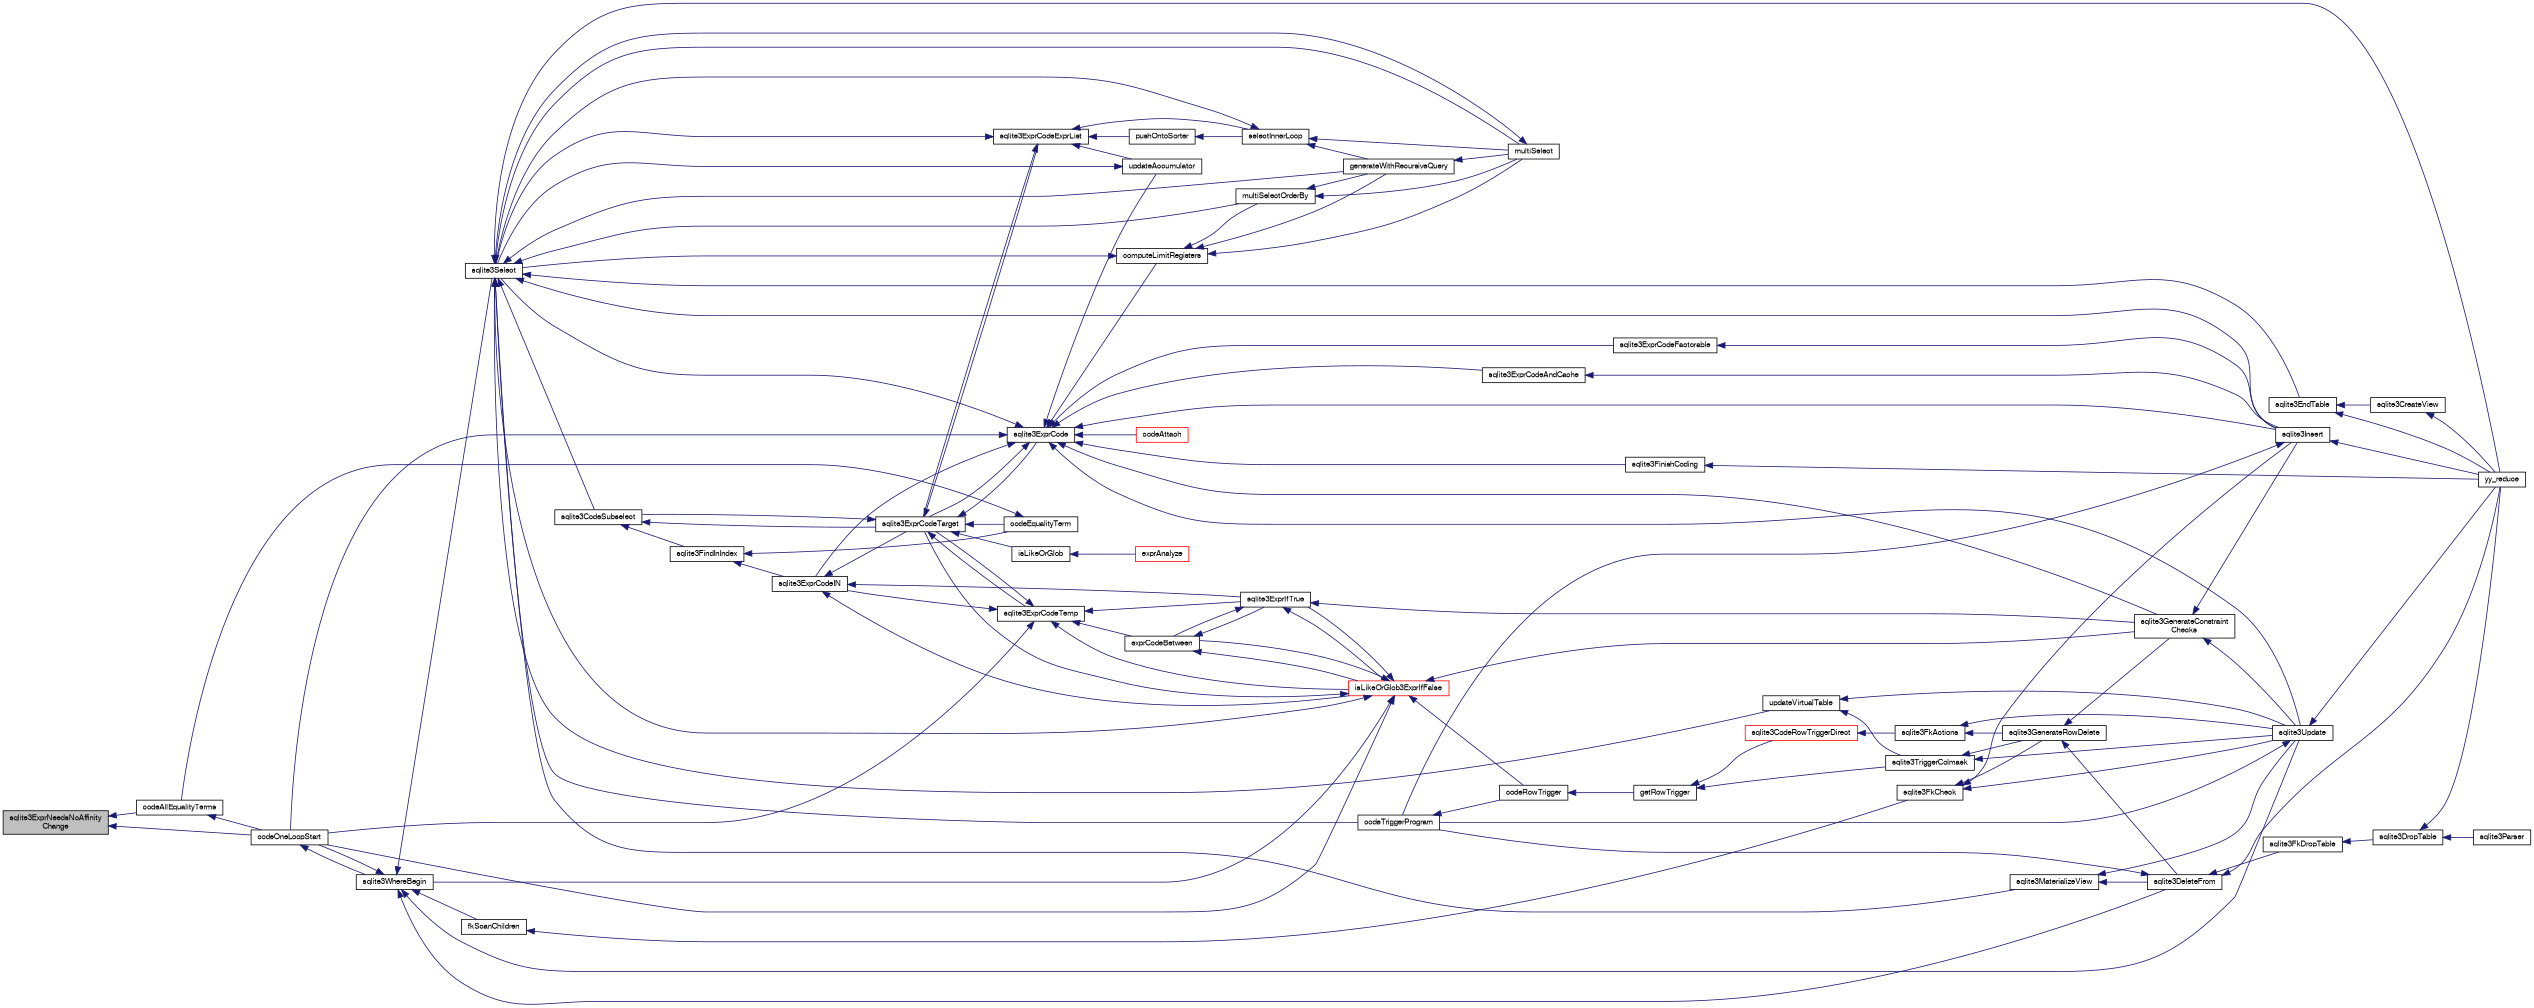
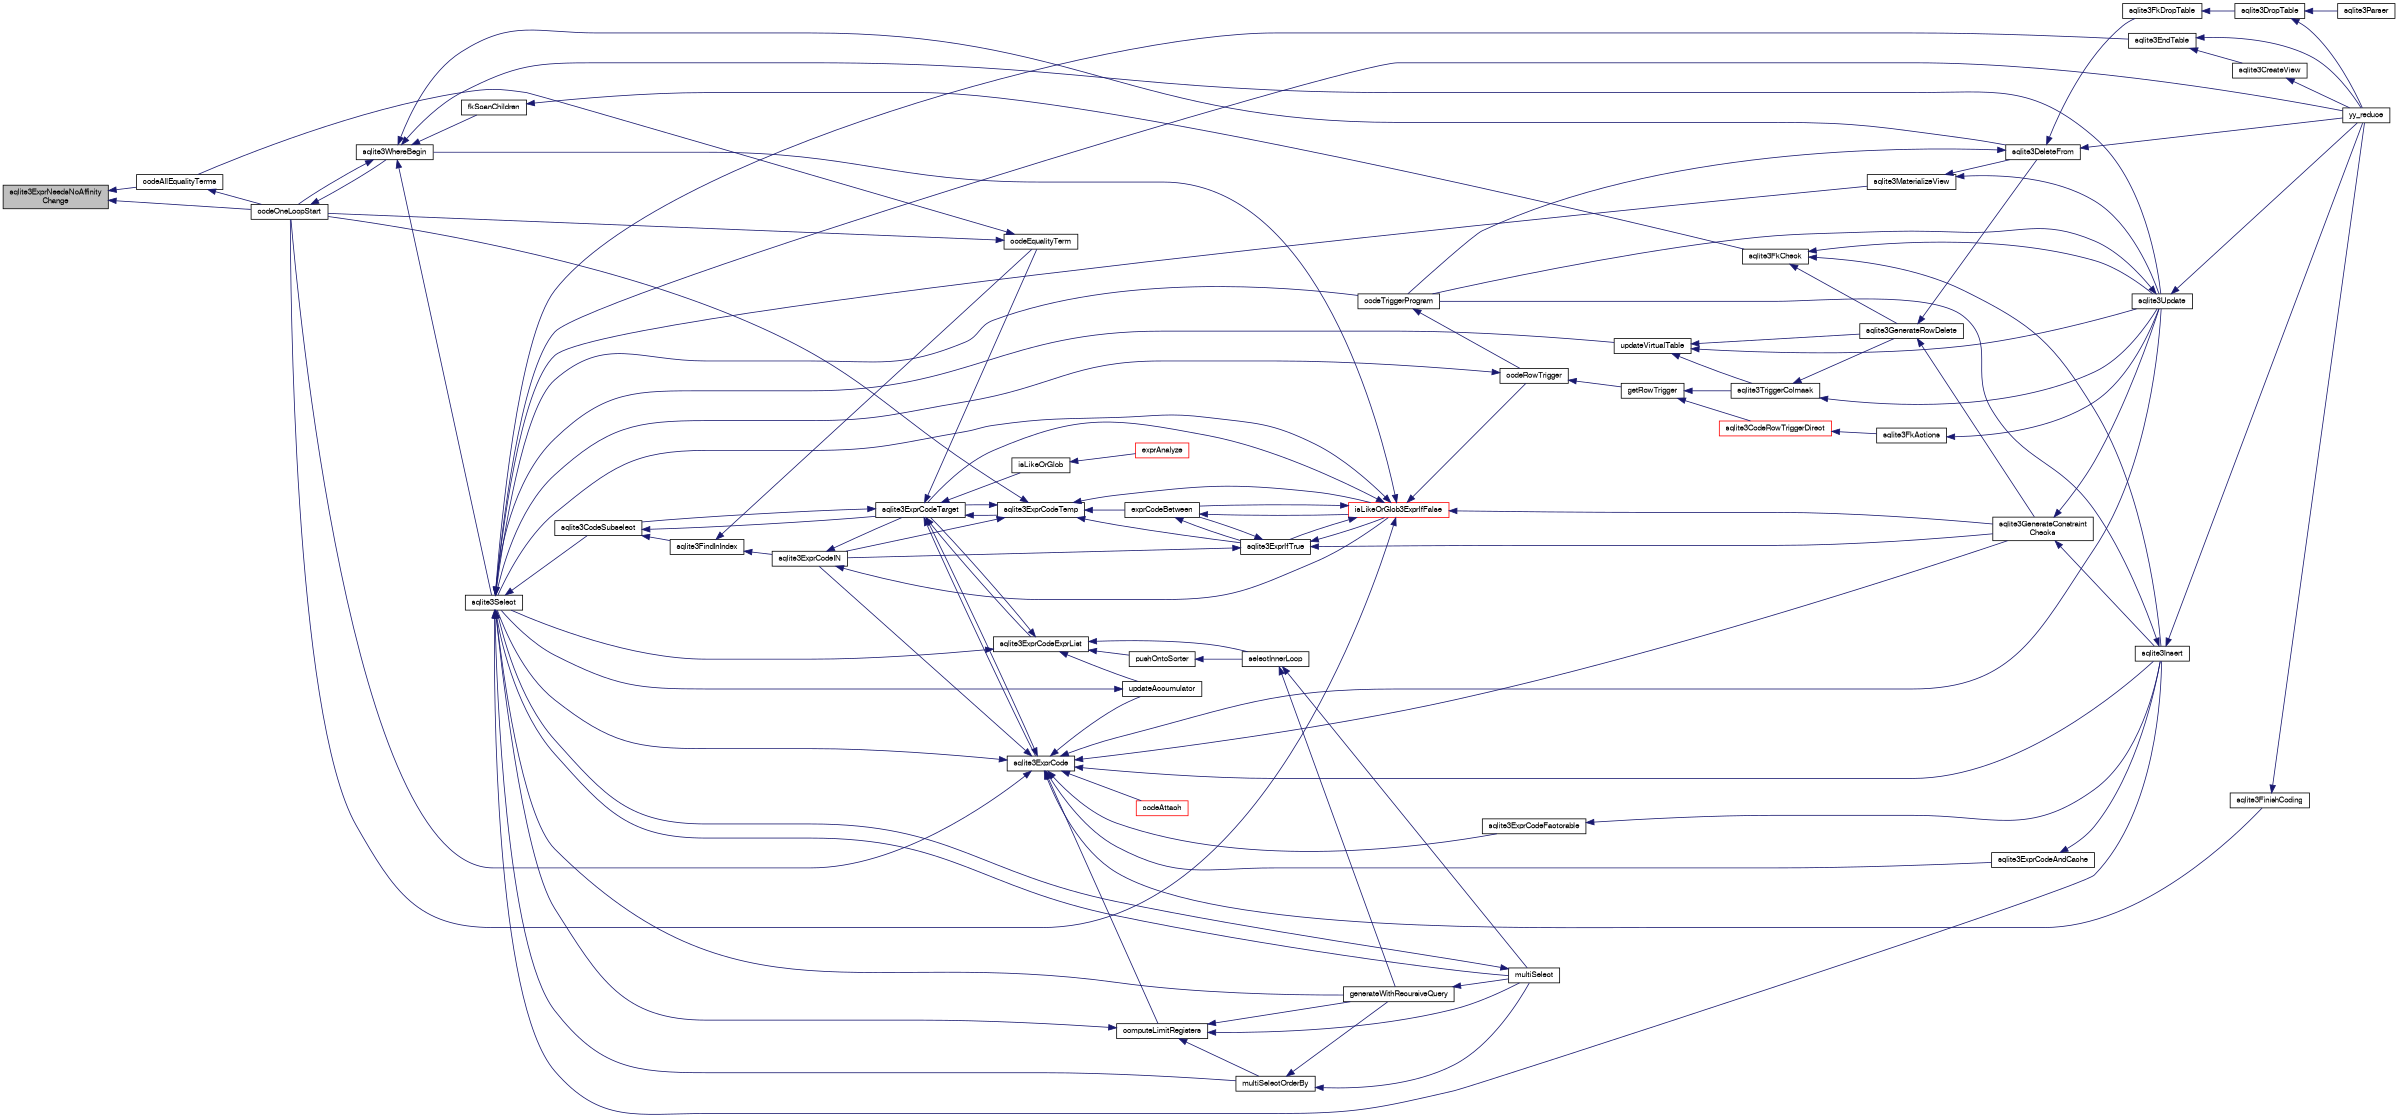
edge "sqlite3Select" -> "selectInnerLoop": now "sqlite3Select" -> "codeRowTrigger"
edge "codeOneLoopStart" -> "codeEqualityTerm": added
edge "sqlite3ExprIfTrue" -> "sqlite3ExprCodeIN": reversed
edge "sqlite3GenerateRowDelete" -> "sqlite3FkActions": now "sqlite3GenerateRowDelete" -> "updateVirtualTable"
